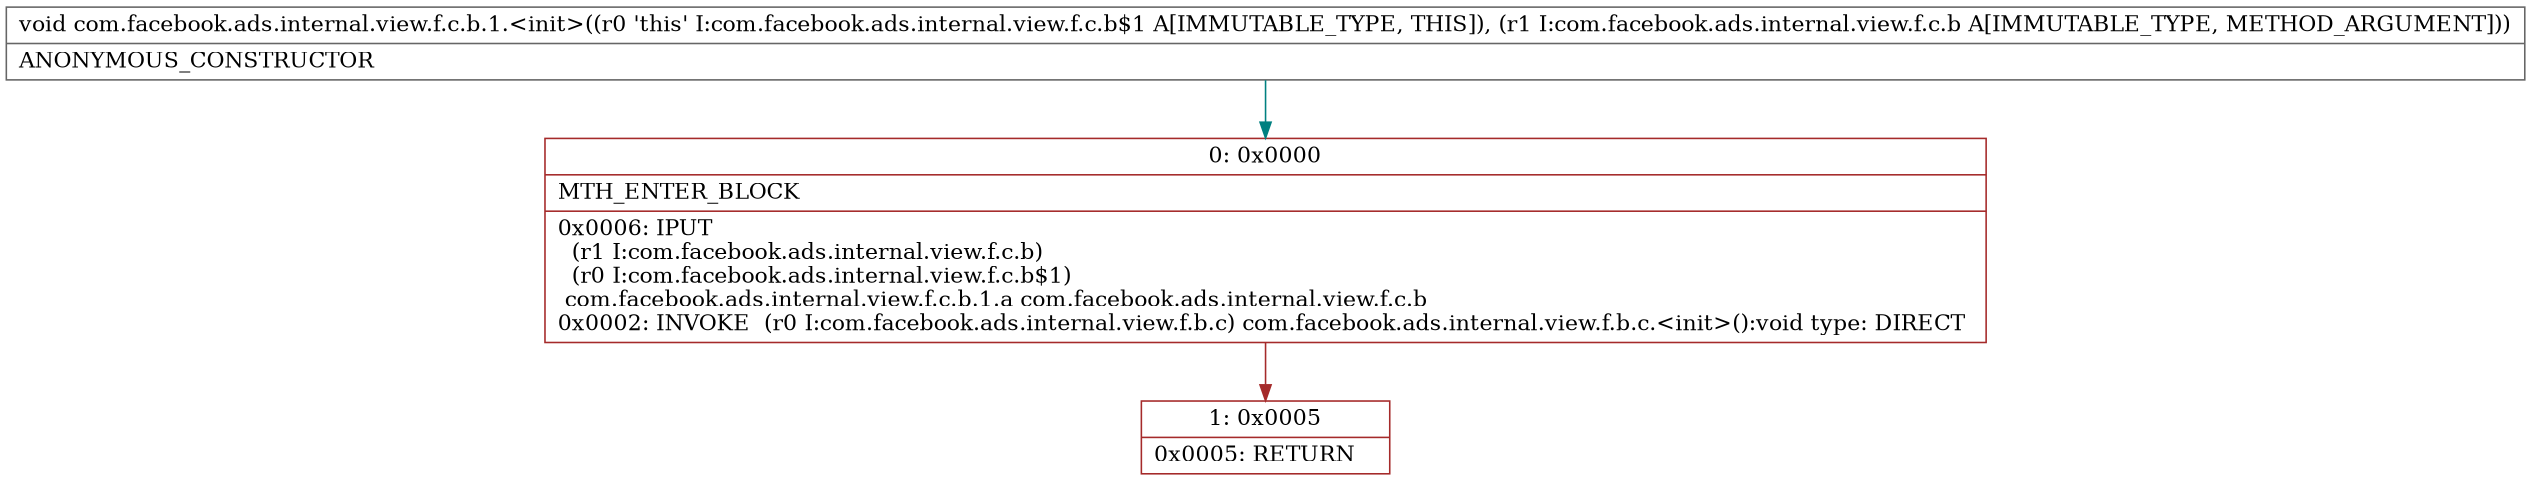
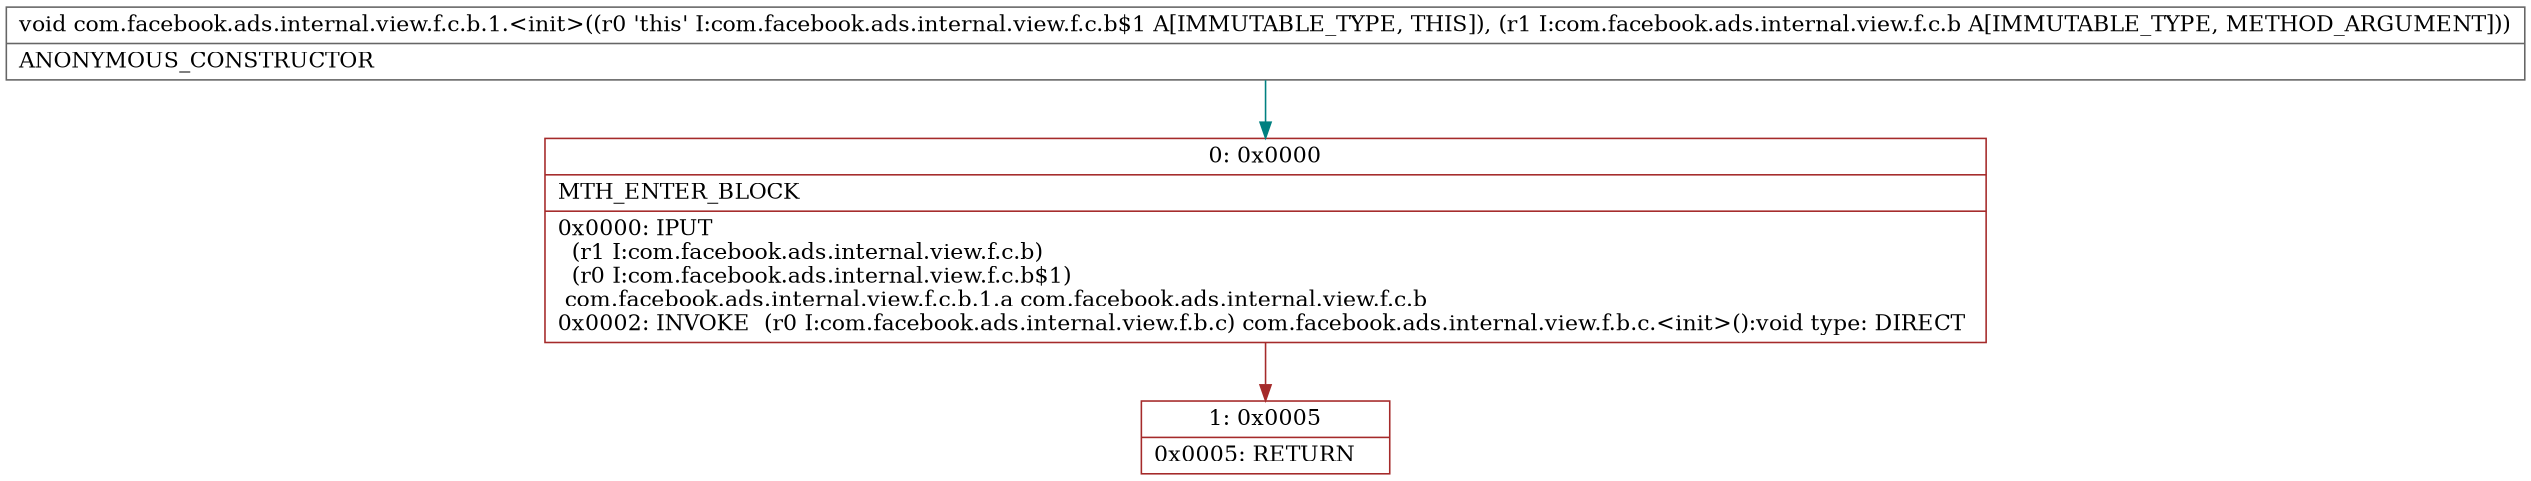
node "0: 0x0000": text "0x0006: IPUT" -> "0x0000: IPUT"
